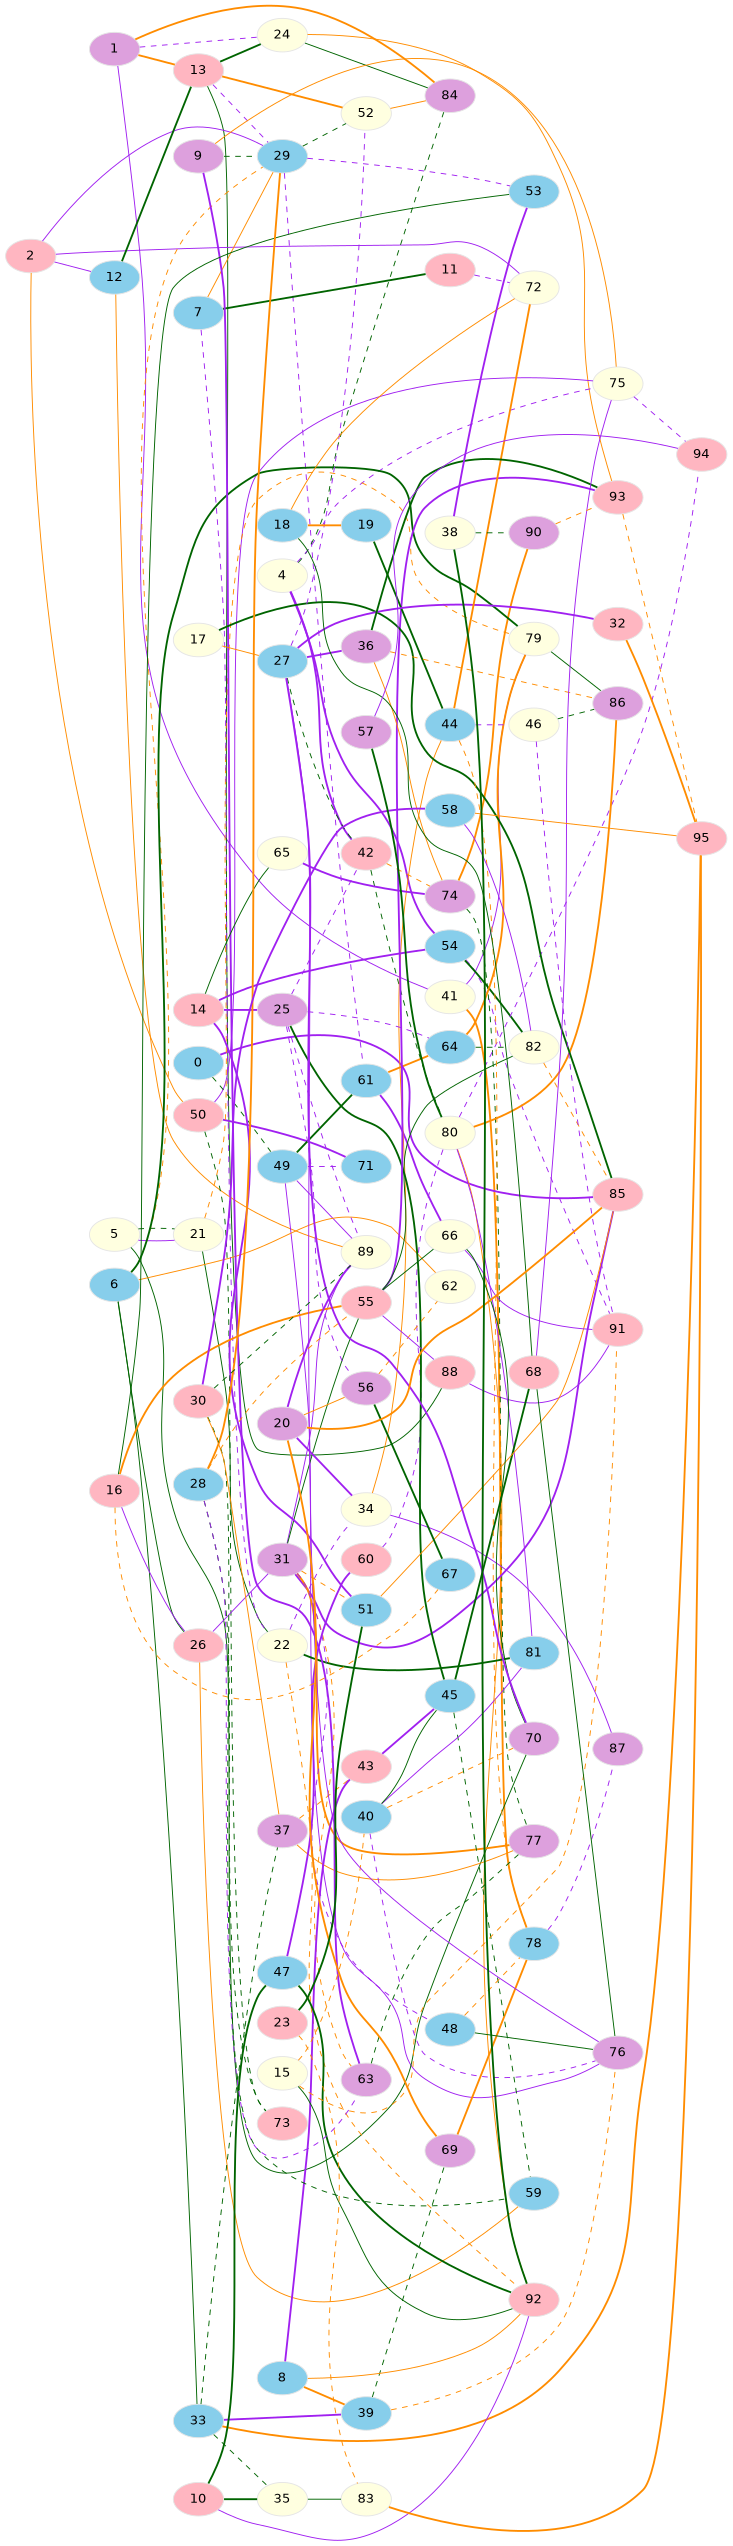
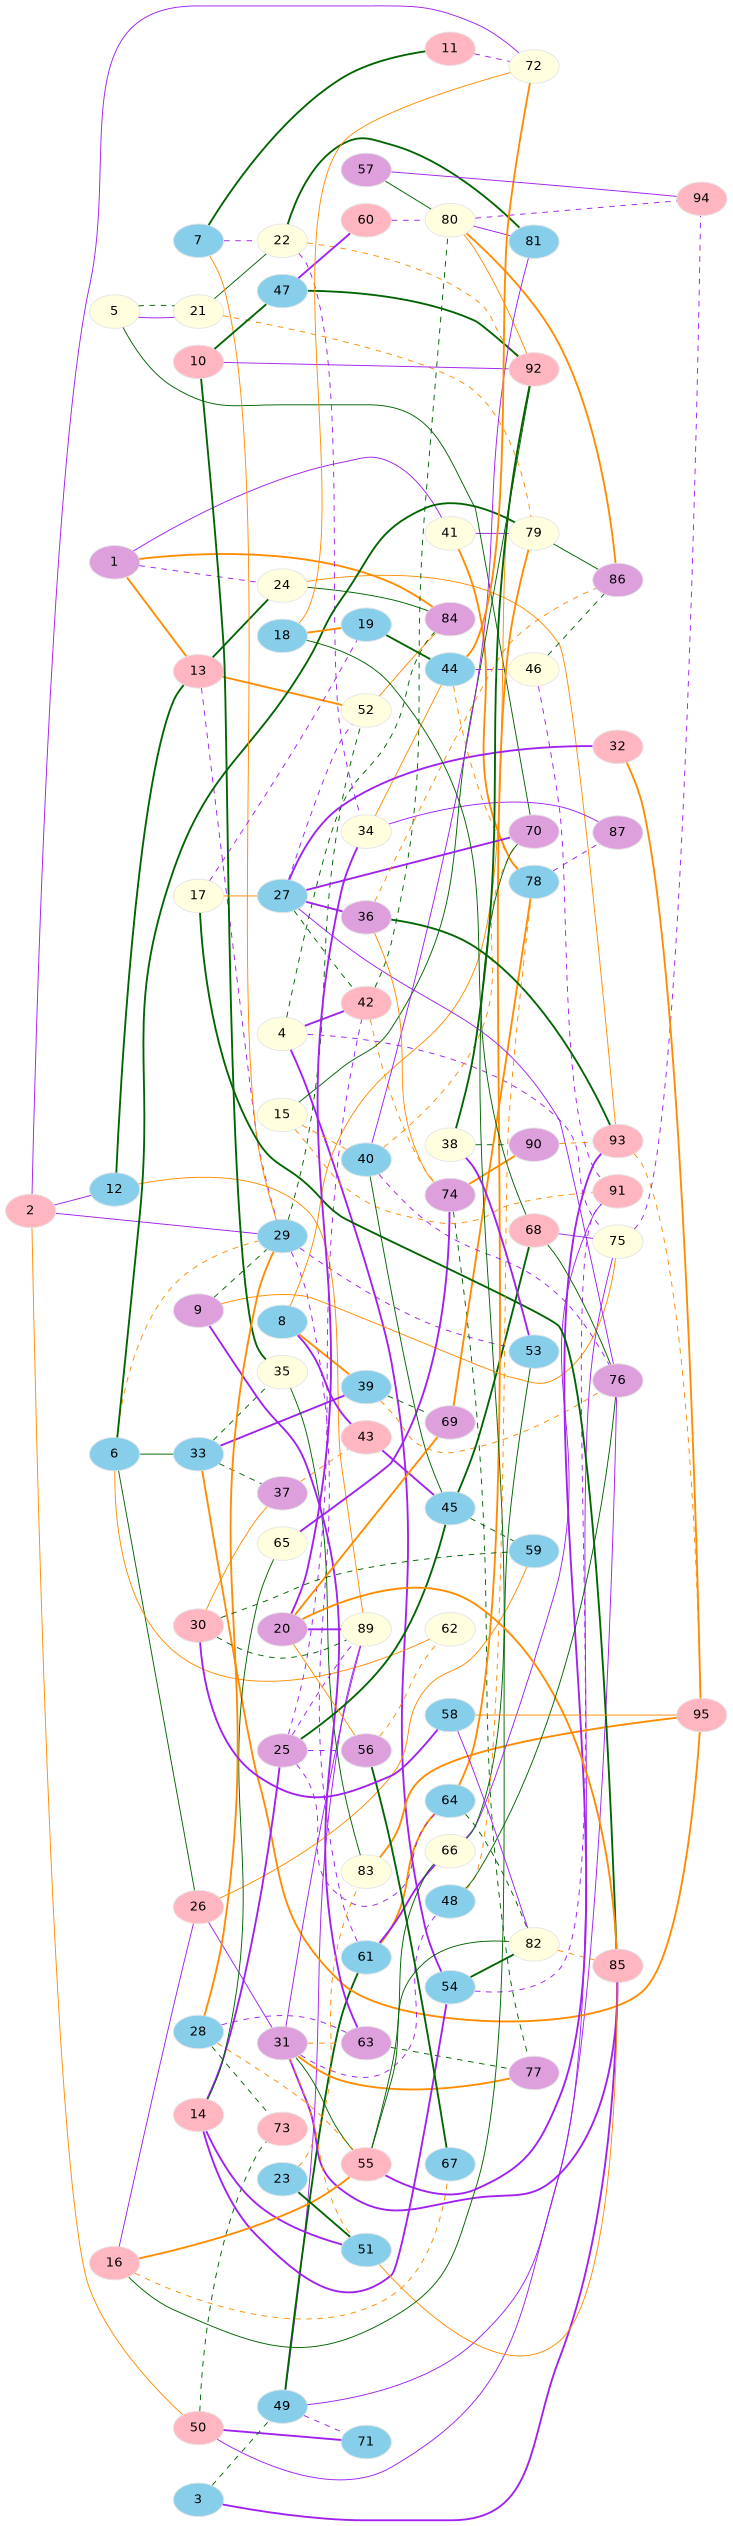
edge "19" -- "17": added
edge "57" -- "80": style bold -> solid
node "0": label "0" -> "3"
node "88": removed
edge "37" -- "77": removed
node "23": fillcolor lightpink -> skyblue
